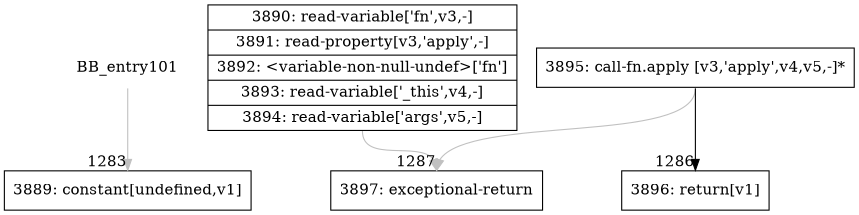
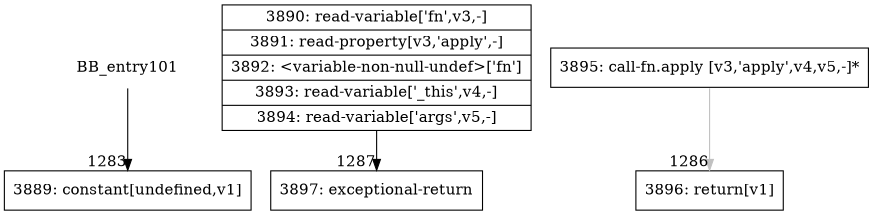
edge "BB_entry101" -> "3889: constant[undefined,v1]": color gray -> black
edge "3895: call-fn.apply [v3,'apply',v4,v5,-]*" -> "3896: return[v1]": color black -> gray
edge "3895: call-fn.apply [v3,'apply',v4,v5,-]*" -> "3897: exceptional-return": removed
edge "3890: read-variable['fn',v3,-]" -> "3897: exceptional-return": color gray -> black
